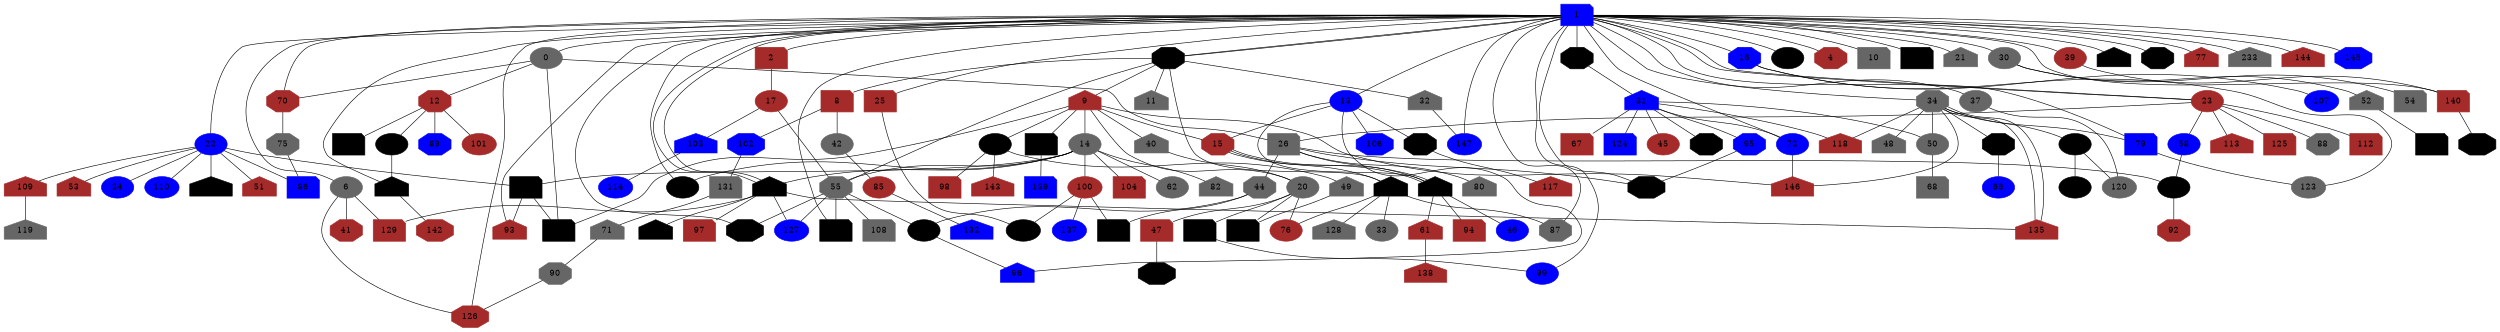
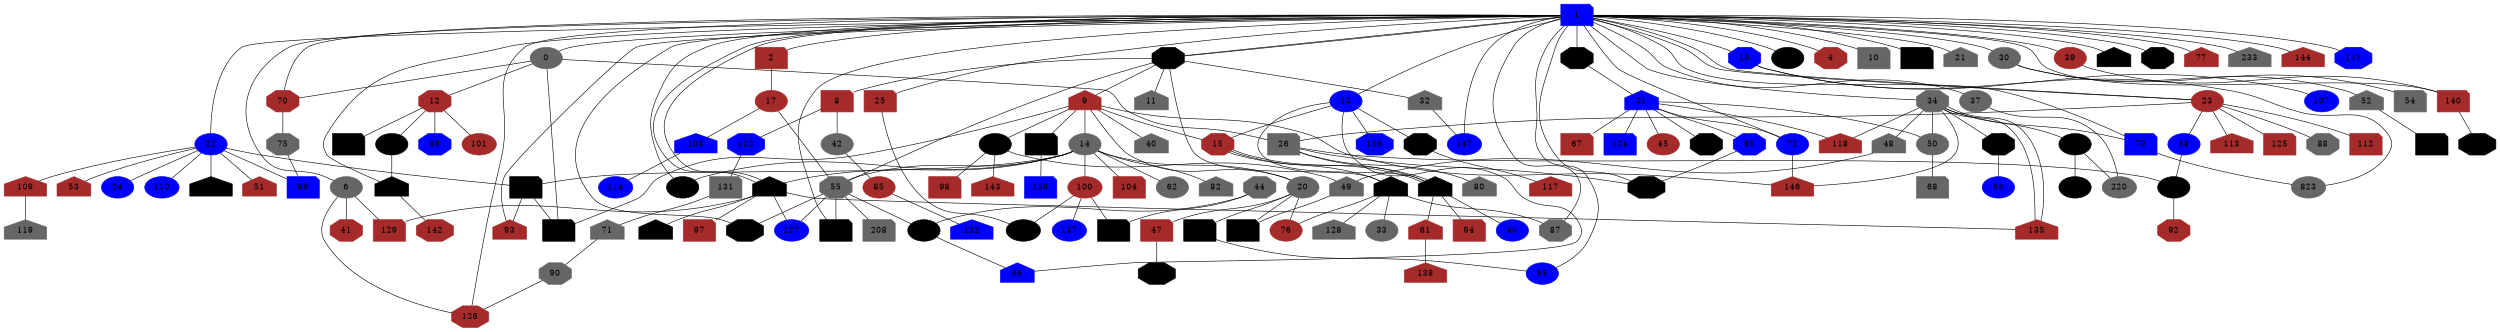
edge "40" -- "20": now "14" -- "20"
edge "26" -- "44": removed
edge "48" -- "49": added
node "120": label "120" -> "220"
node "123": label "123" -> "823"
node "108": label "108" -> "208"
